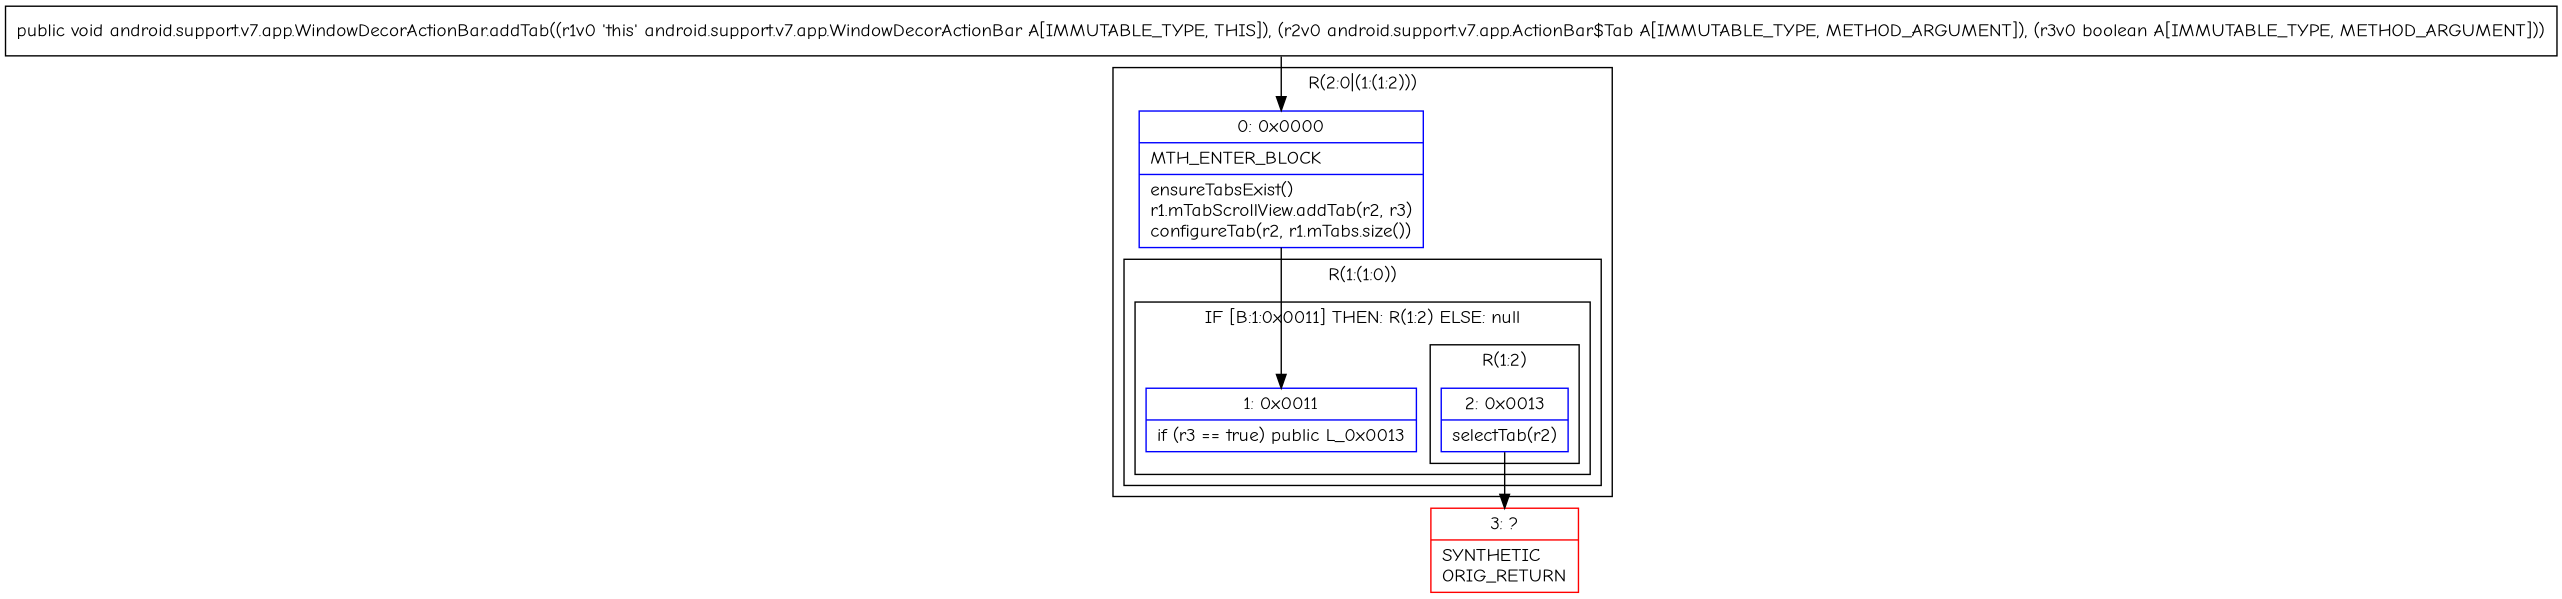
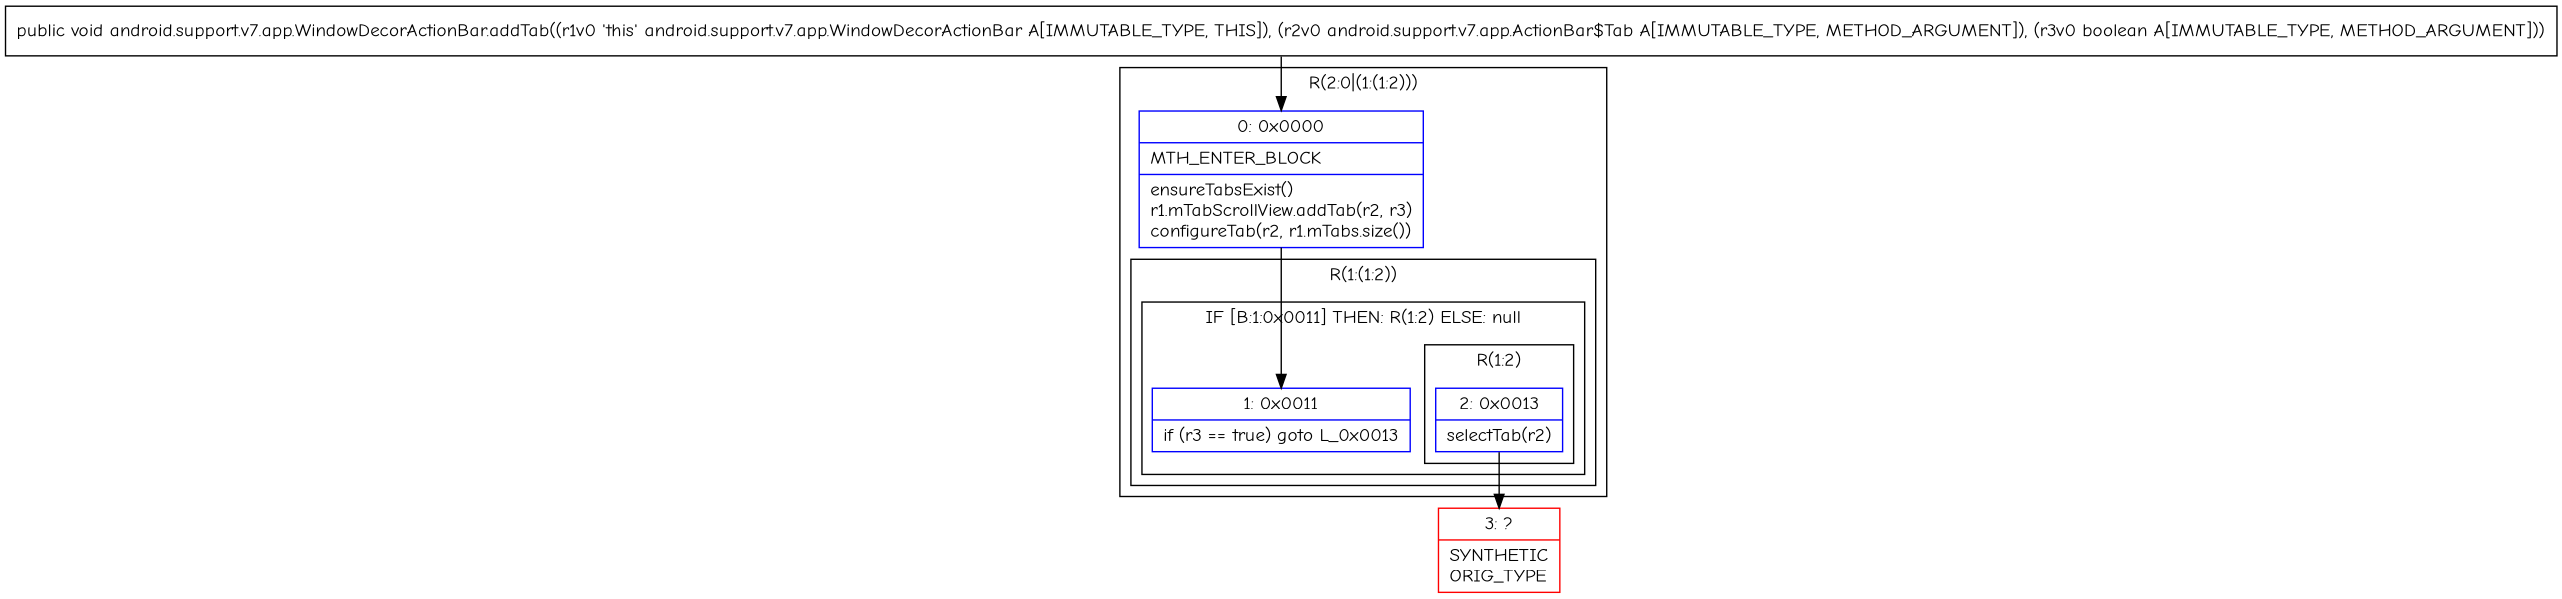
cluster "R(1:(1:0))": label "R(1:(1:0))" -> "R(1:(1:2))"
node "1: 0x0011": text "if (r3 == true) public L_0x0013" -> "if (r3 == true) goto L_0x0013"
node "3: ?": text "ORIG_RETURN" -> "ORIG_TYPE"
